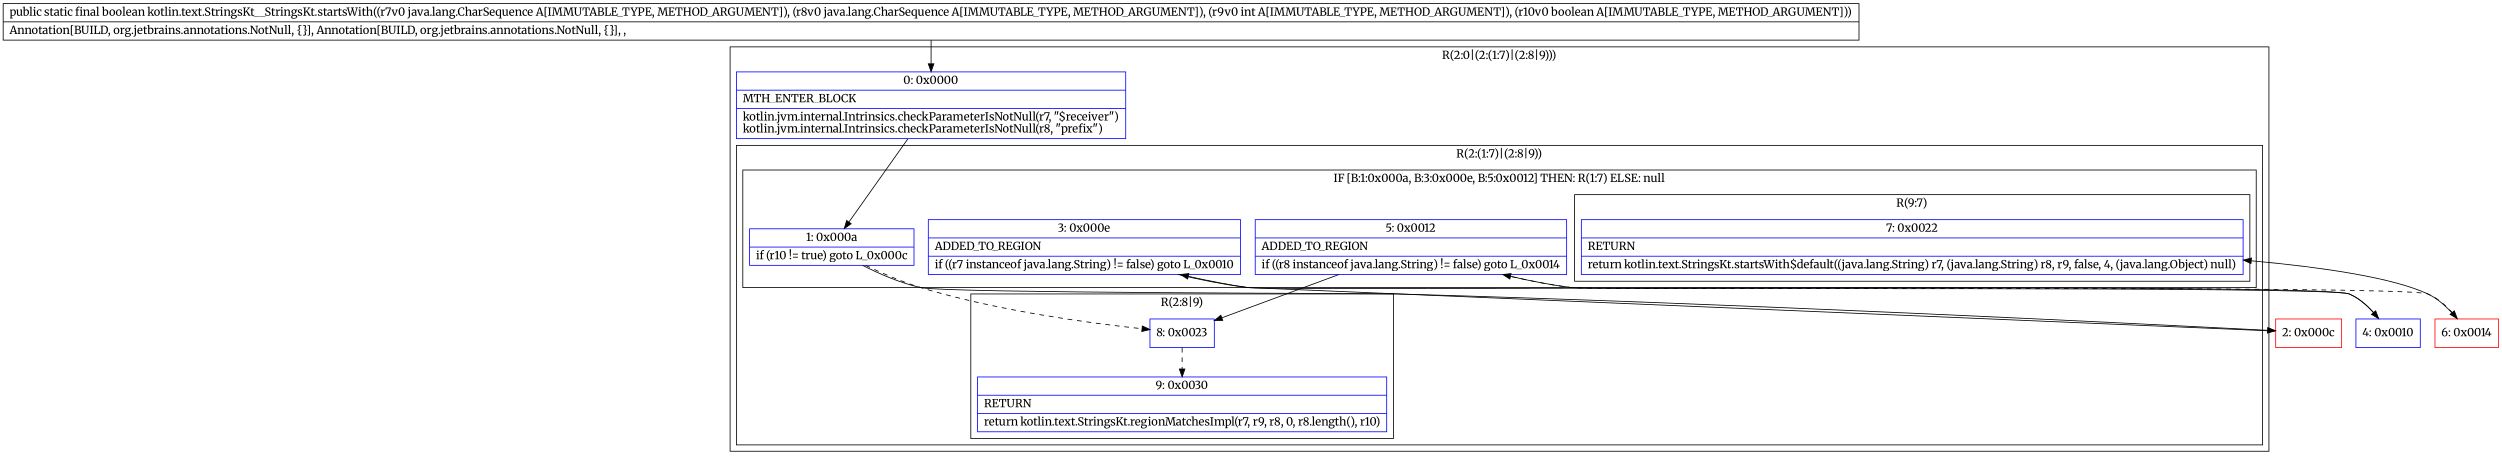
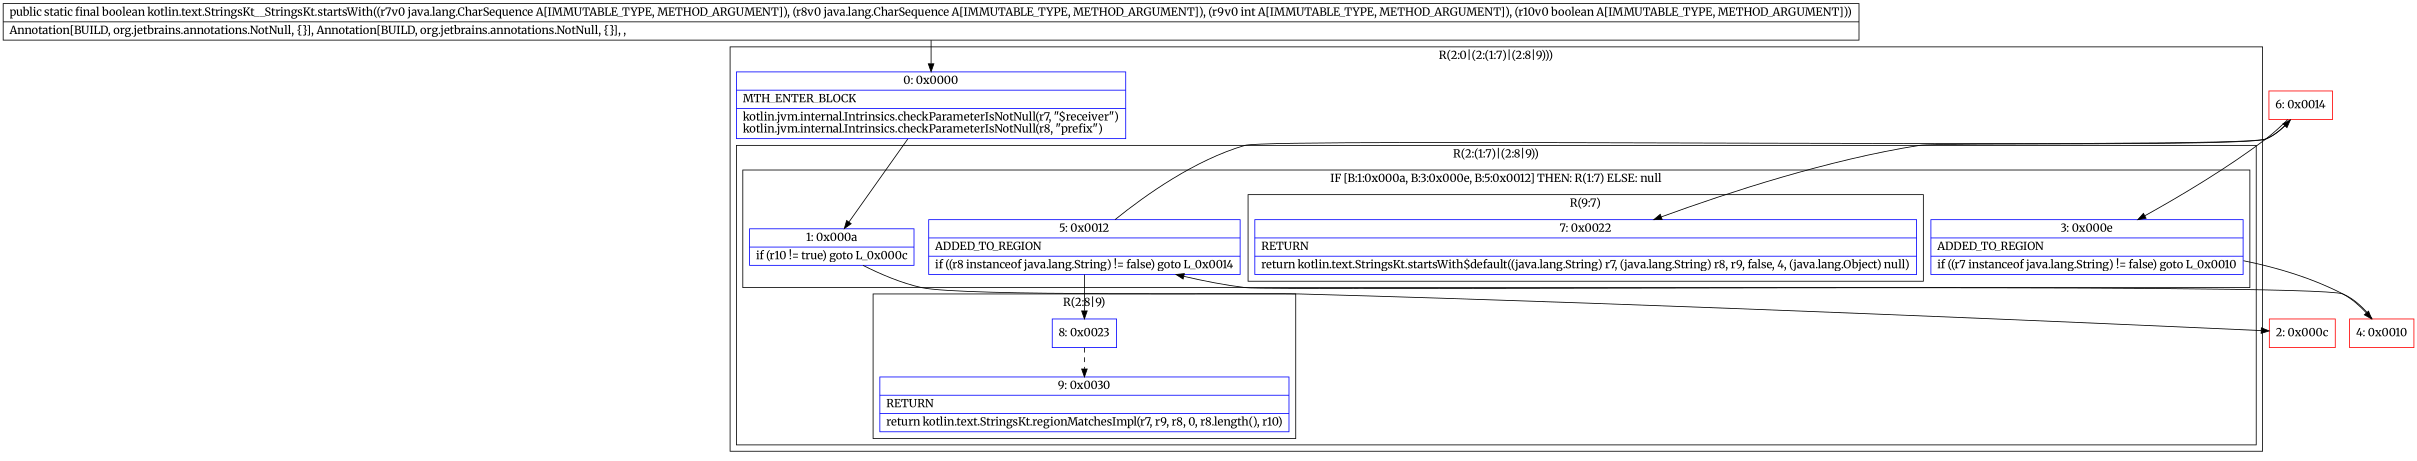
edge "5: 0x0012" -> "6: 0x0014": style dashed -> solid
edge "1: 0x000a" -> "8: 0x0023": removed
edge "2: 0x000c" -> "3: 0x000e": now "6: 0x0014" -> "3: 0x000e"
node "4: 0x0010": color blue -> red
